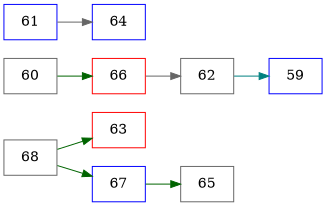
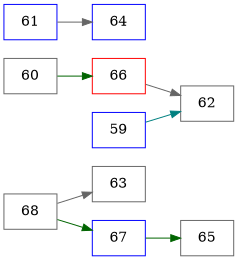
edge "62" -> "59": reversed
node "63": color red -> gray40
edge "68" -> "63": color darkgreen -> gray40
